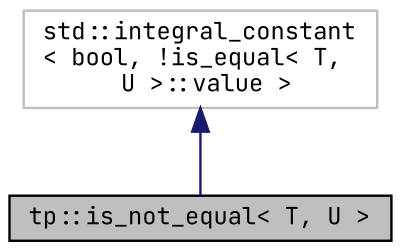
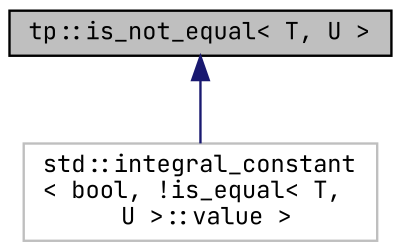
edge "tp::is_not_equal< T, U >" -> "std::integral_constant < bool, !is_equal< T, U >::value >": reversed
